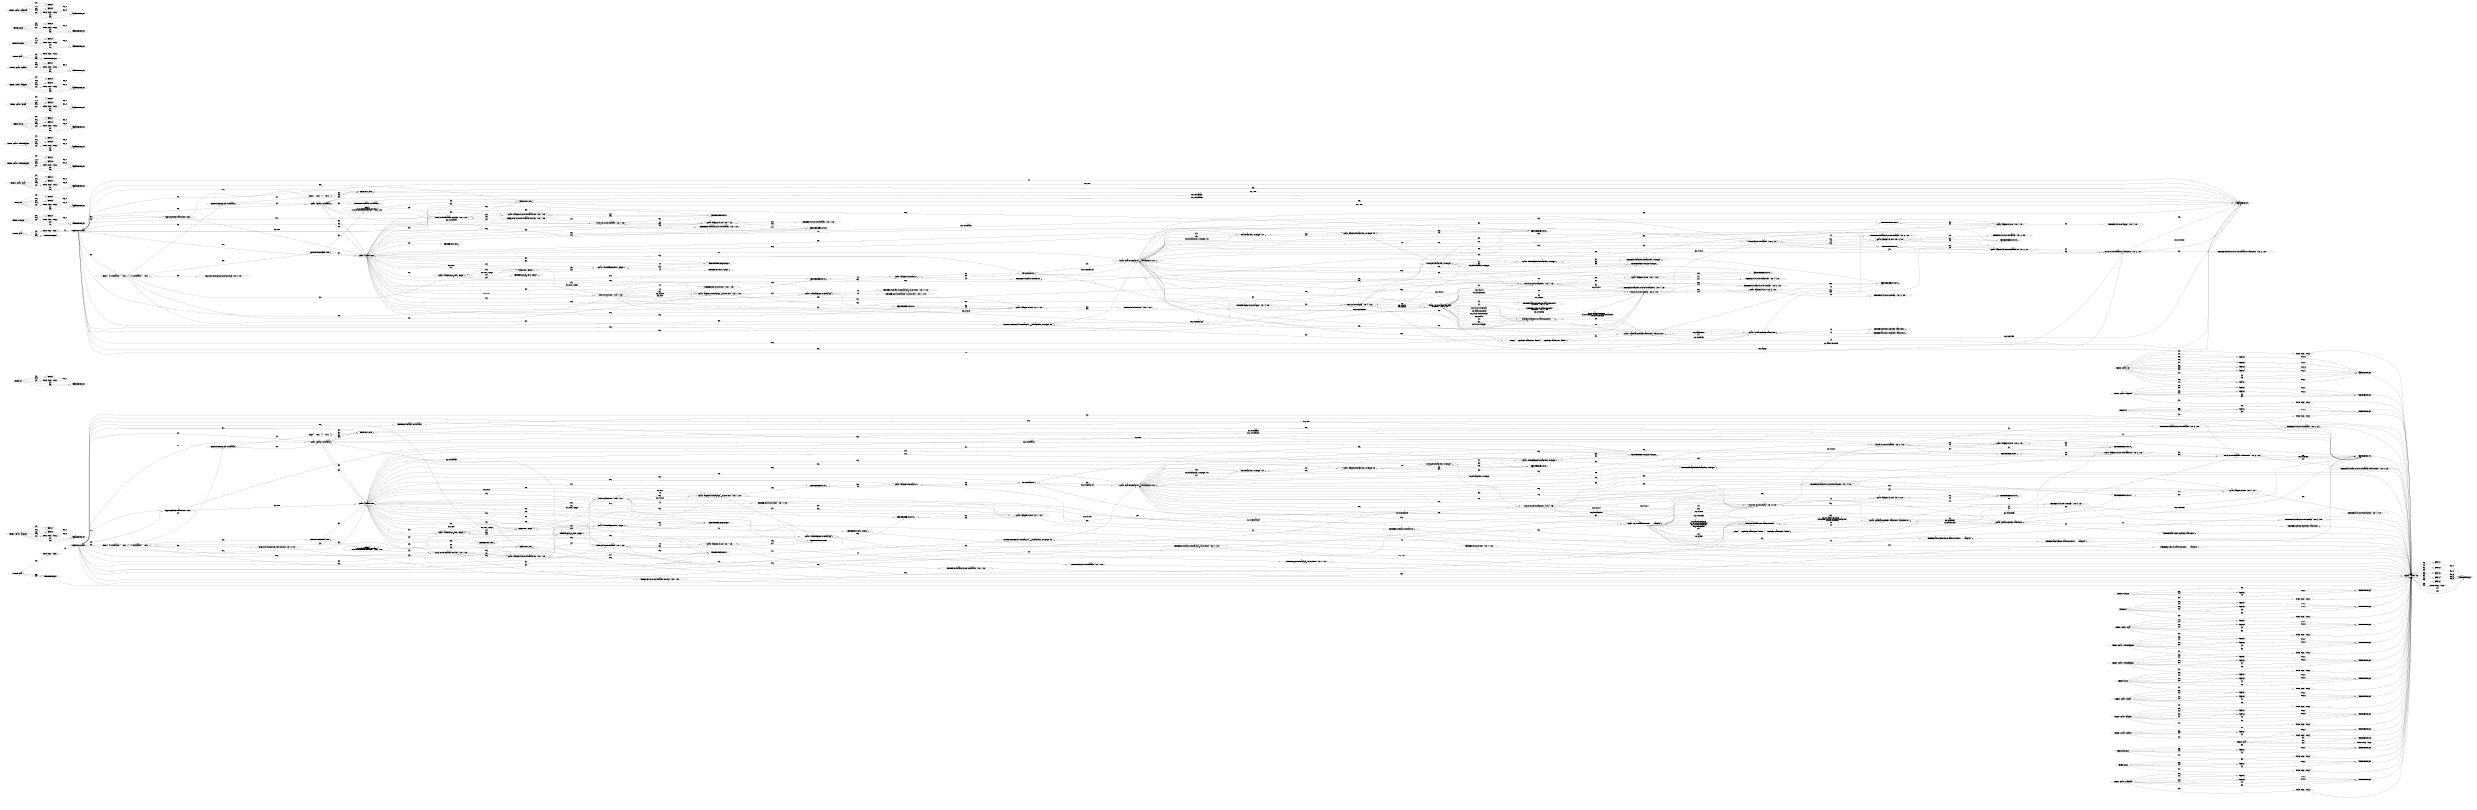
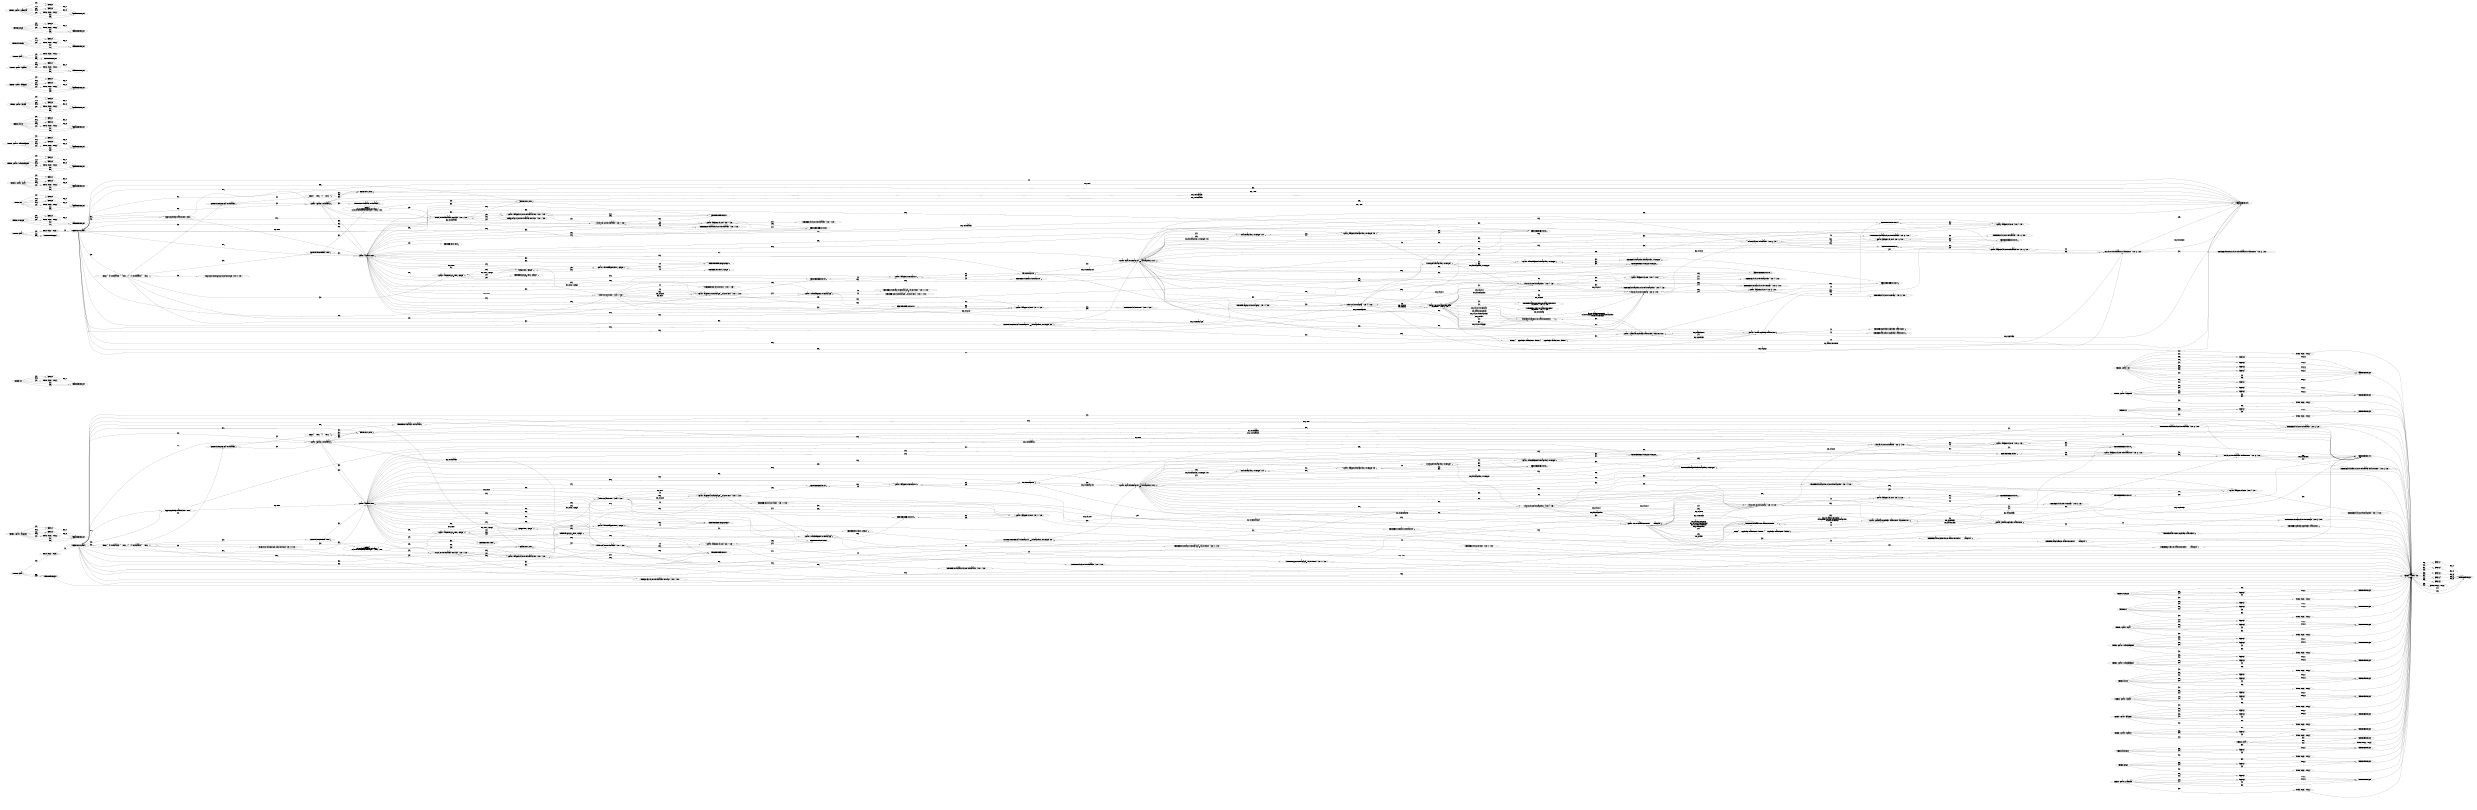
node "<(IDENTIFIER,std,std::move(mapping_))<SUB>14</SUB>>": removed
